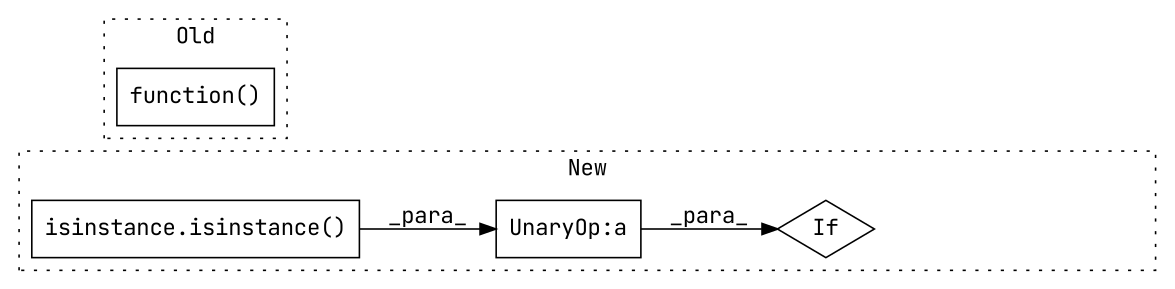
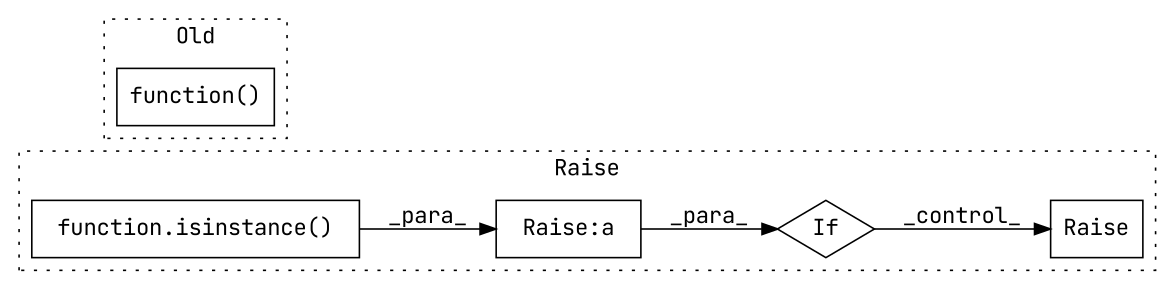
cluster "New": label "New" -> "Raise"
node "isinstance.isinstance()": label "isinstance.isinstance()" -> "function.isinstance()"
node "UnaryOp:a": label "UnaryOp:a" -> "Raise:a"
node "Raise": added
